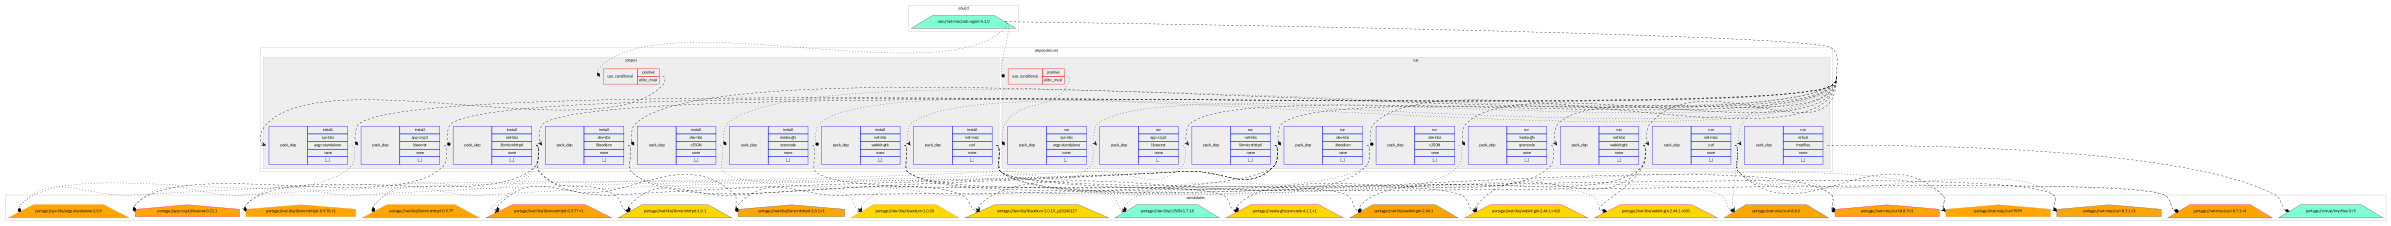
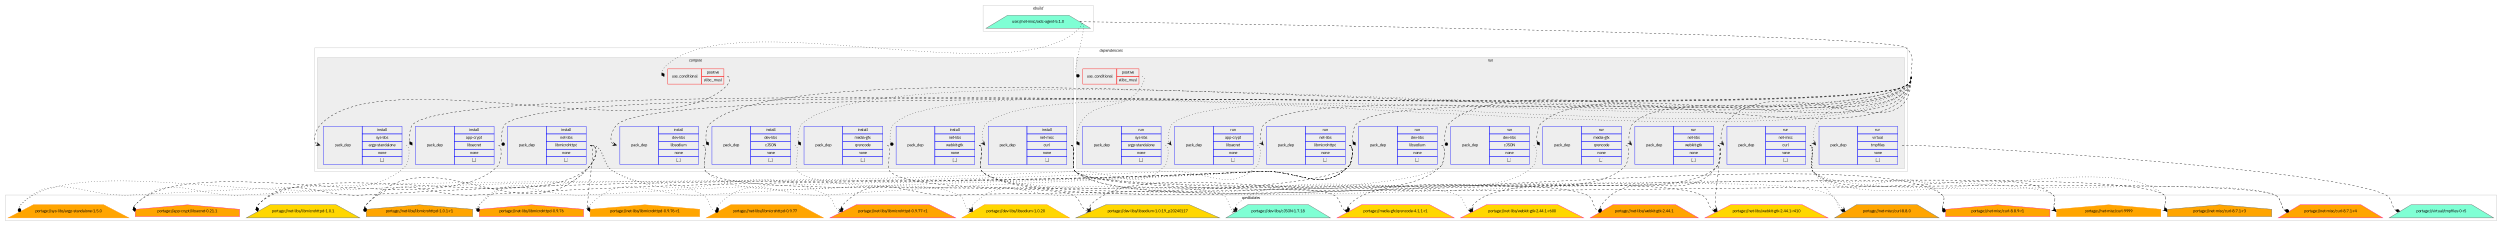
node "portage://net-libs/libmicrohttpd-0.9.76": added
node "portage://net-libs/webkit-gtk-2.44.1": color gray40 -> deeppink
